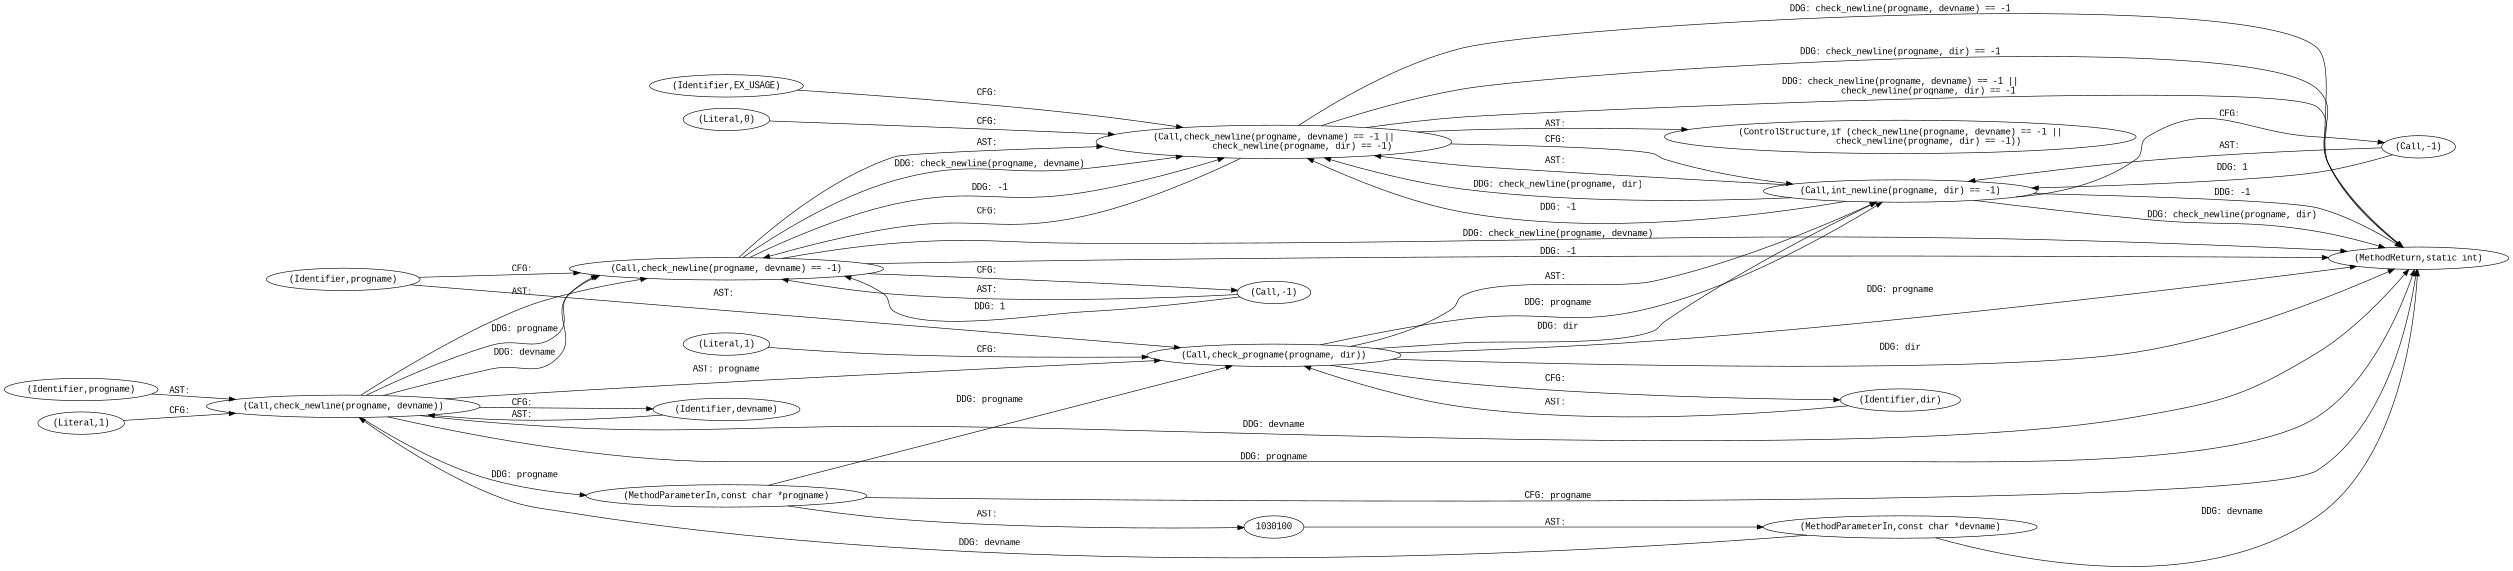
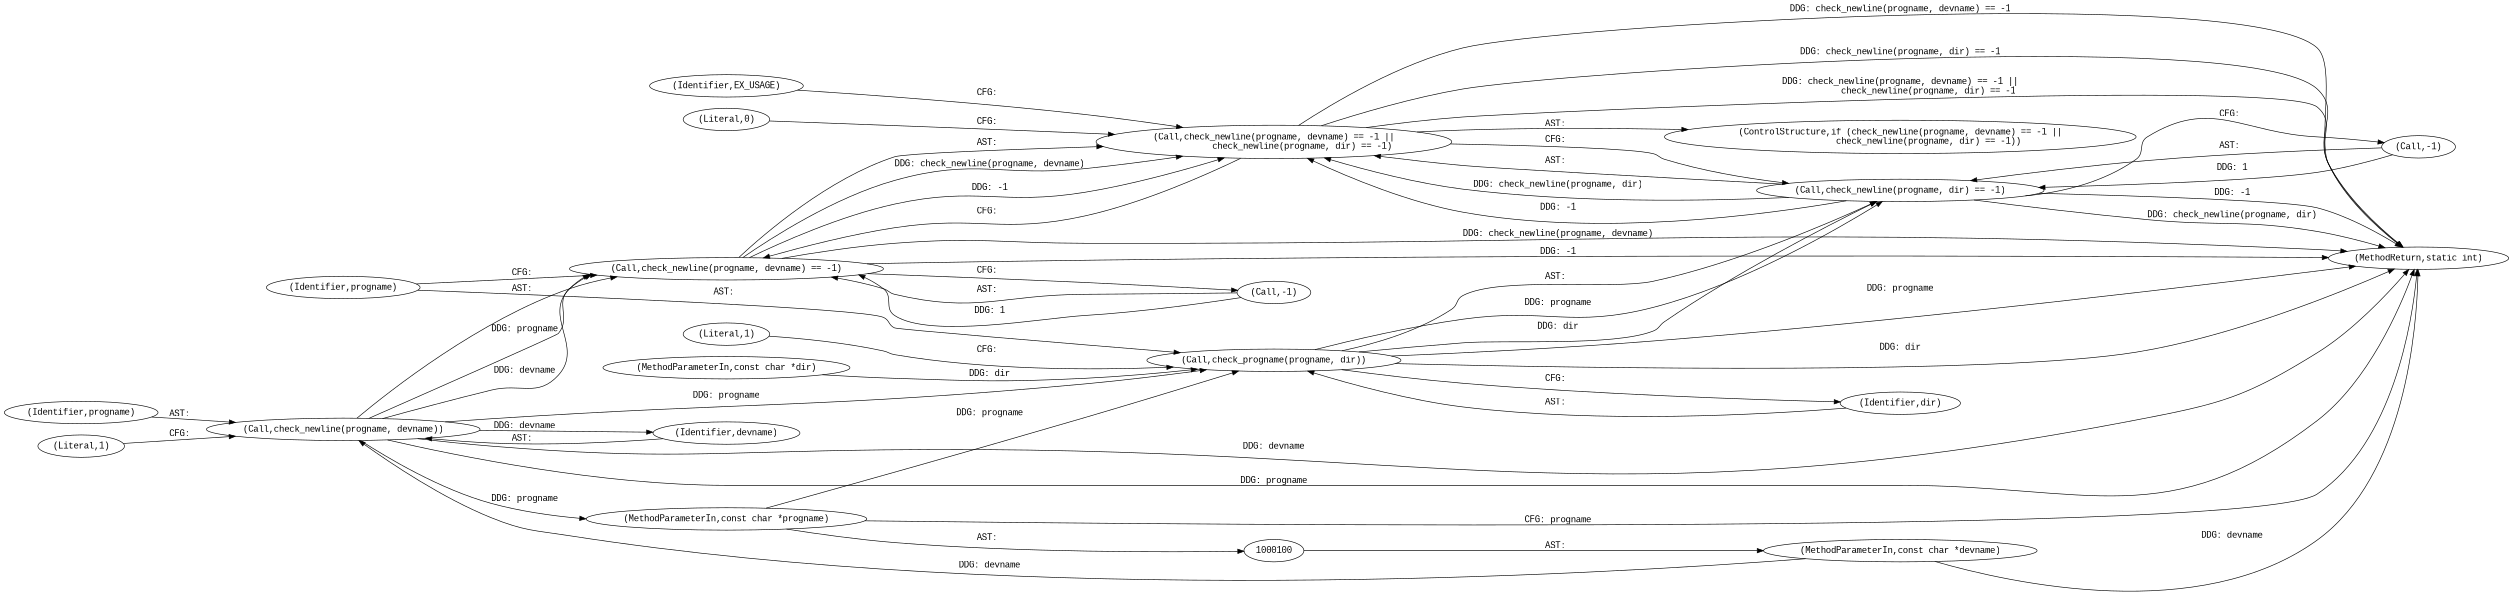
node "(Call,int_newline(progname, dir) == -1)": label "(Call,int_newline(progname, dir) == -1)" -> "(Call,check_newline(progname, dir) == -1)"
node "(MethodParameterIn,const char *dir)": added
edge "(Call,check_newline(progname, devname))" -> "(Call,check_progname(progname, dir))": label "AST: progname" -> "DDG: progname"
edge "(Call,check_newline(progname, devname))" -> "(Identifier,devname)": label "CFG: " -> "DDG: devname"
node "1030100": label "1030100" -> "1000100"
